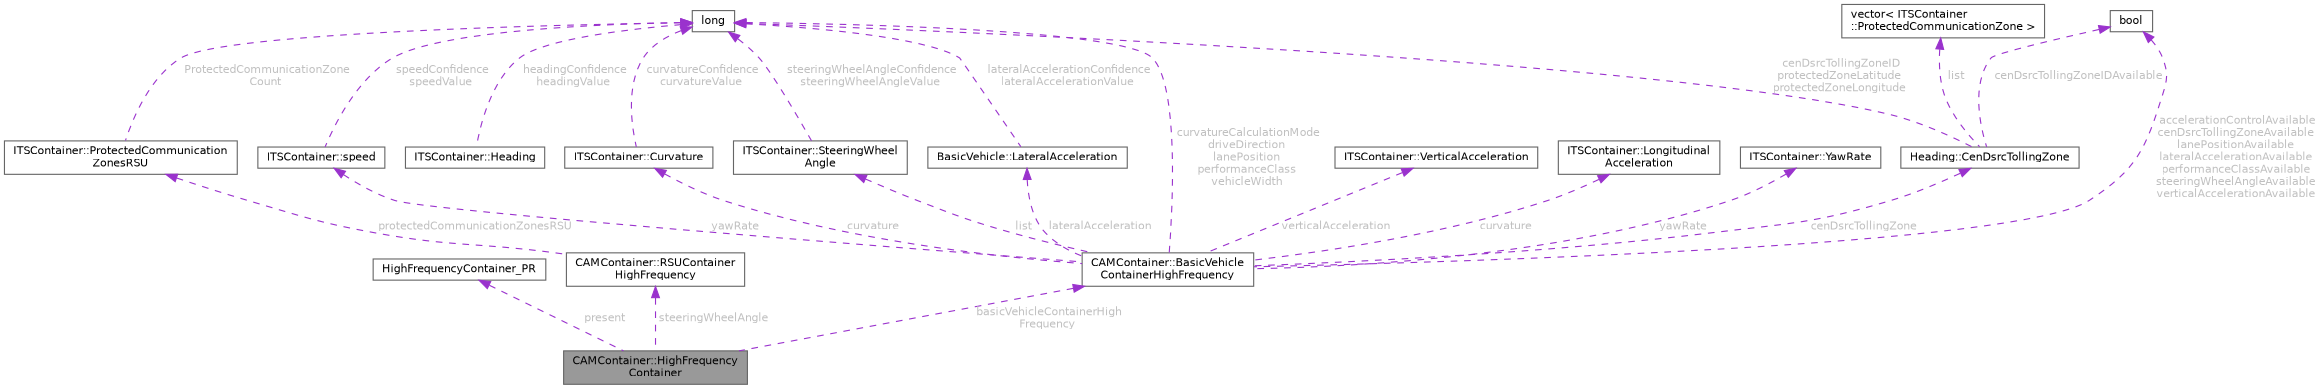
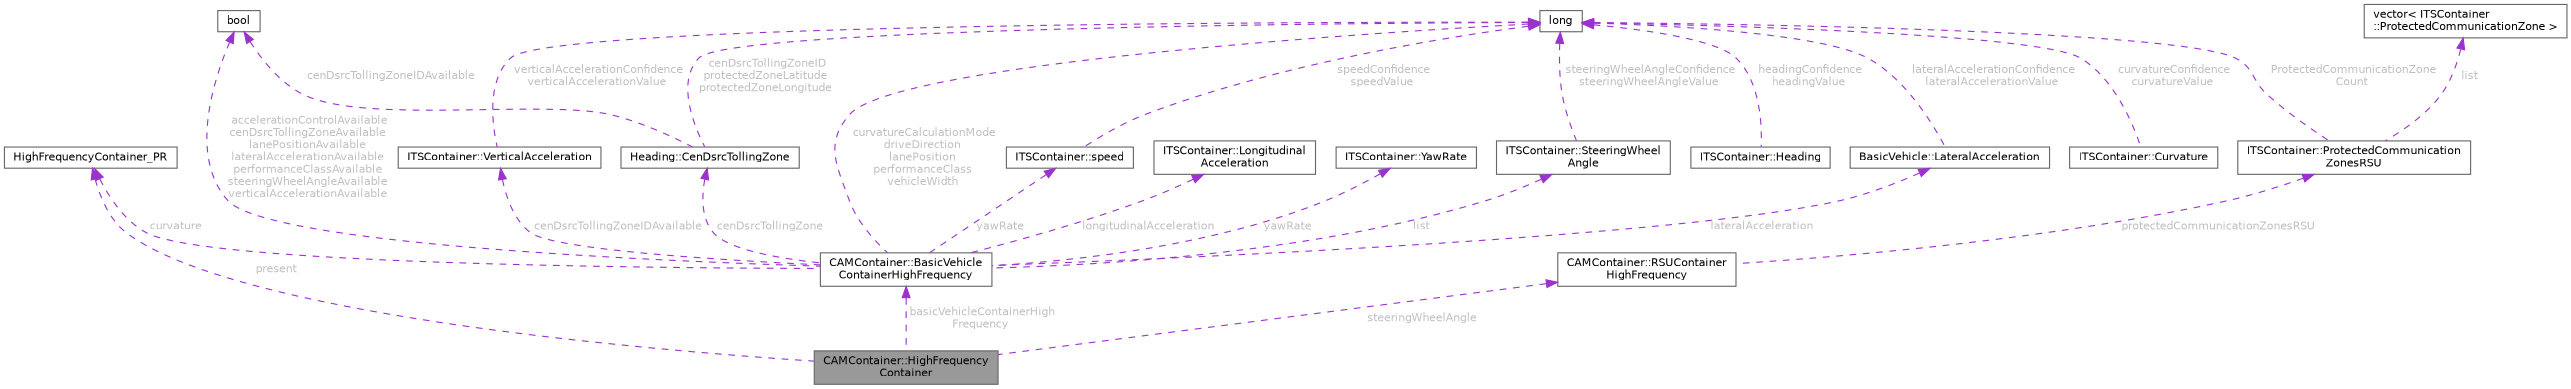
edge "ITSContainer::VerticalAcceleration" -> "long": added, label "verticalAccelerationConfidence verticalAccelerationValue"
edge "Heading::CenDsrcTollingZone" -> "vector< ITSContainer ::ProtectedCommunicationZone >": now "ITSContainer::ProtectedCommunication ZonesRSU" -> "vector< ITSContainer ::ProtectedCommunicationZone >"
edge "CAMContainer::BasicVehicle ContainerHighFrequency" -> "ITSContainer::VerticalAcceleration": label " verticalAcceleration" -> " cenDsrcTollingZoneIDAvailable"
edge "CAMContainer::BasicVehicle ContainerHighFrequency" -> "ITSContainer::Longitudinal Acceleration": label " curvature" -> " longitudinalAcceleration"
edge "CAMContainer::BasicVehicle ContainerHighFrequency" -> "ITSContainer::Curvature": now "CAMContainer::BasicVehicle ContainerHighFrequency" -> "HighFrequencyContainer_PR"
